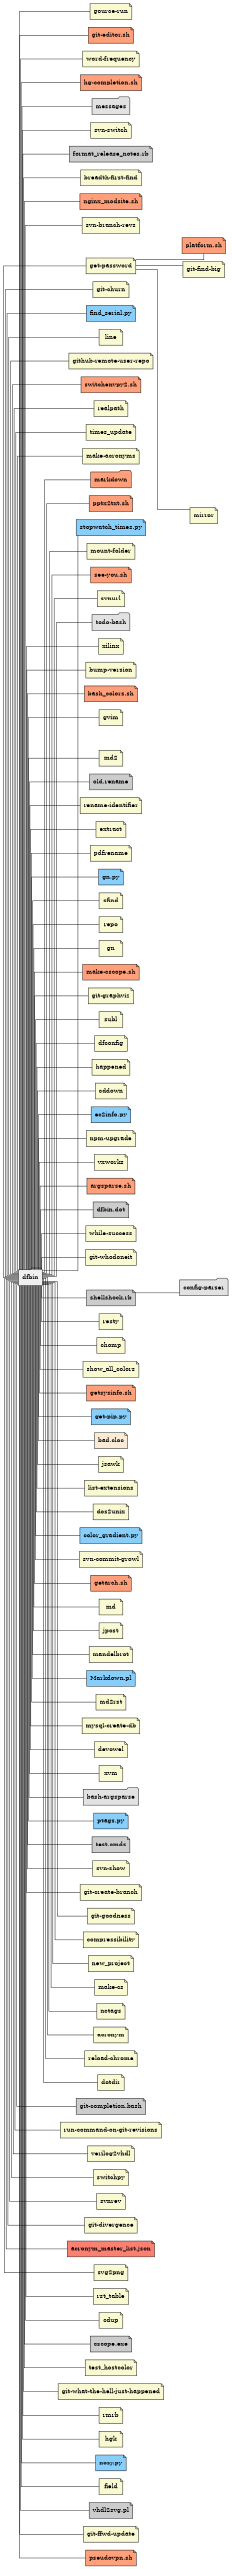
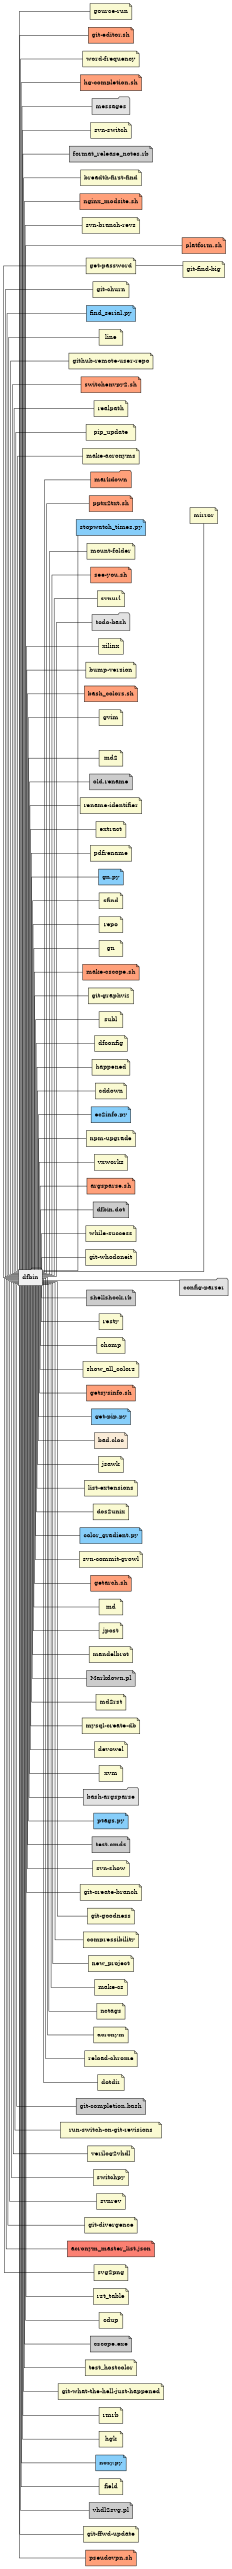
edge "platform.sh" -- "get-password": now "platform.sh" -- "dfbin"
edge "get-password" -- "mirror": now "dfbin" -- "mirror"
node "times_update": label "times_update" -> "pip_update"
edge "config-parser" -- "shellshock.rb": now "config-parser" -- "dfbin"
node "Markdown.pl": fillcolor lightskyblue -> #cccccc
node "run-command-on-git-revisions": label "run-command-on-git-revisions" -> "run-switch-on-git-revisions"
